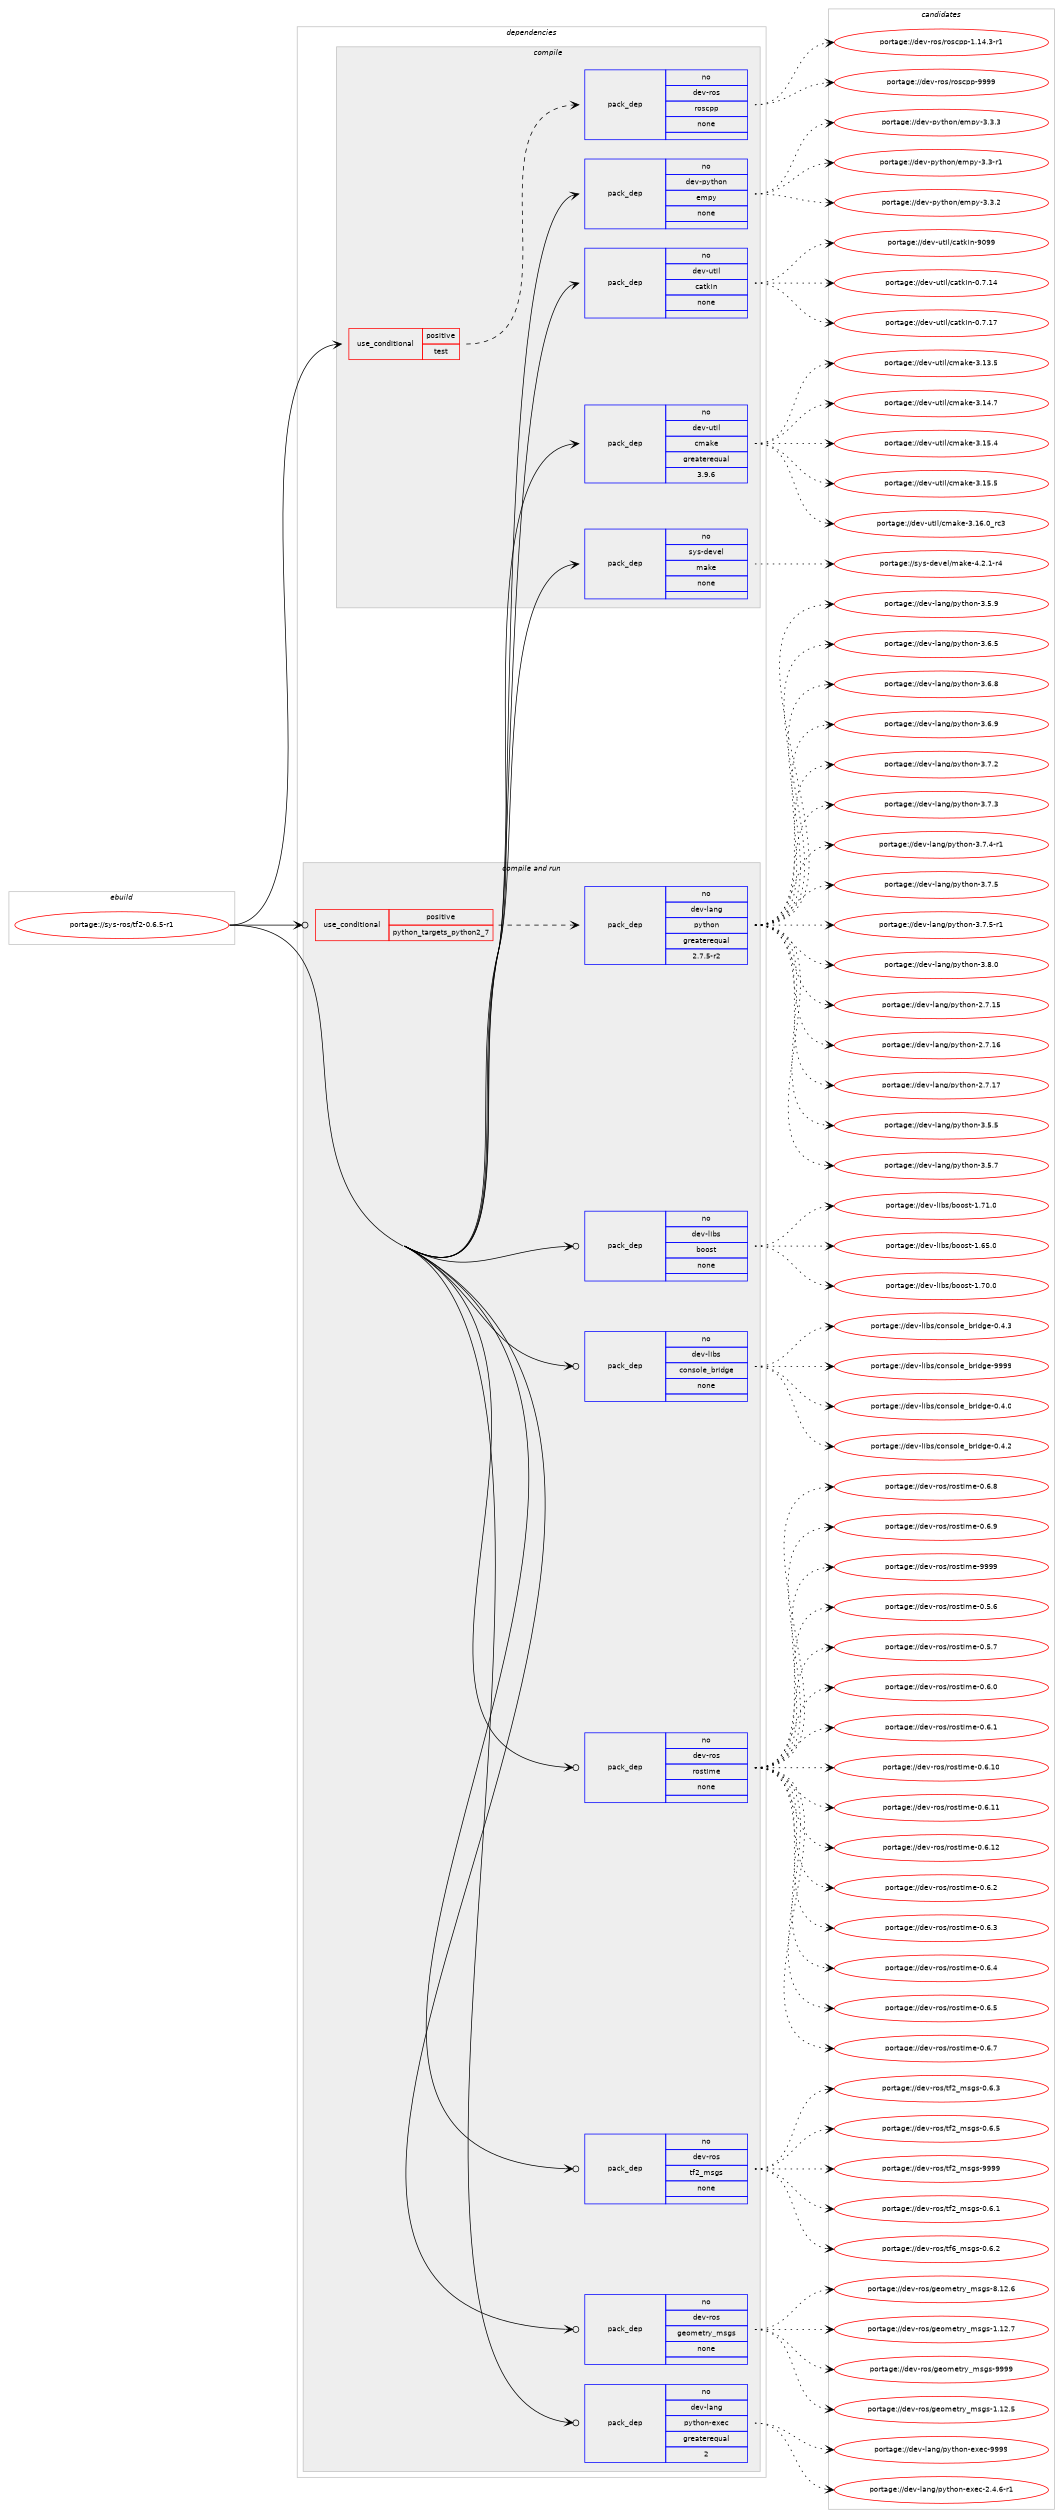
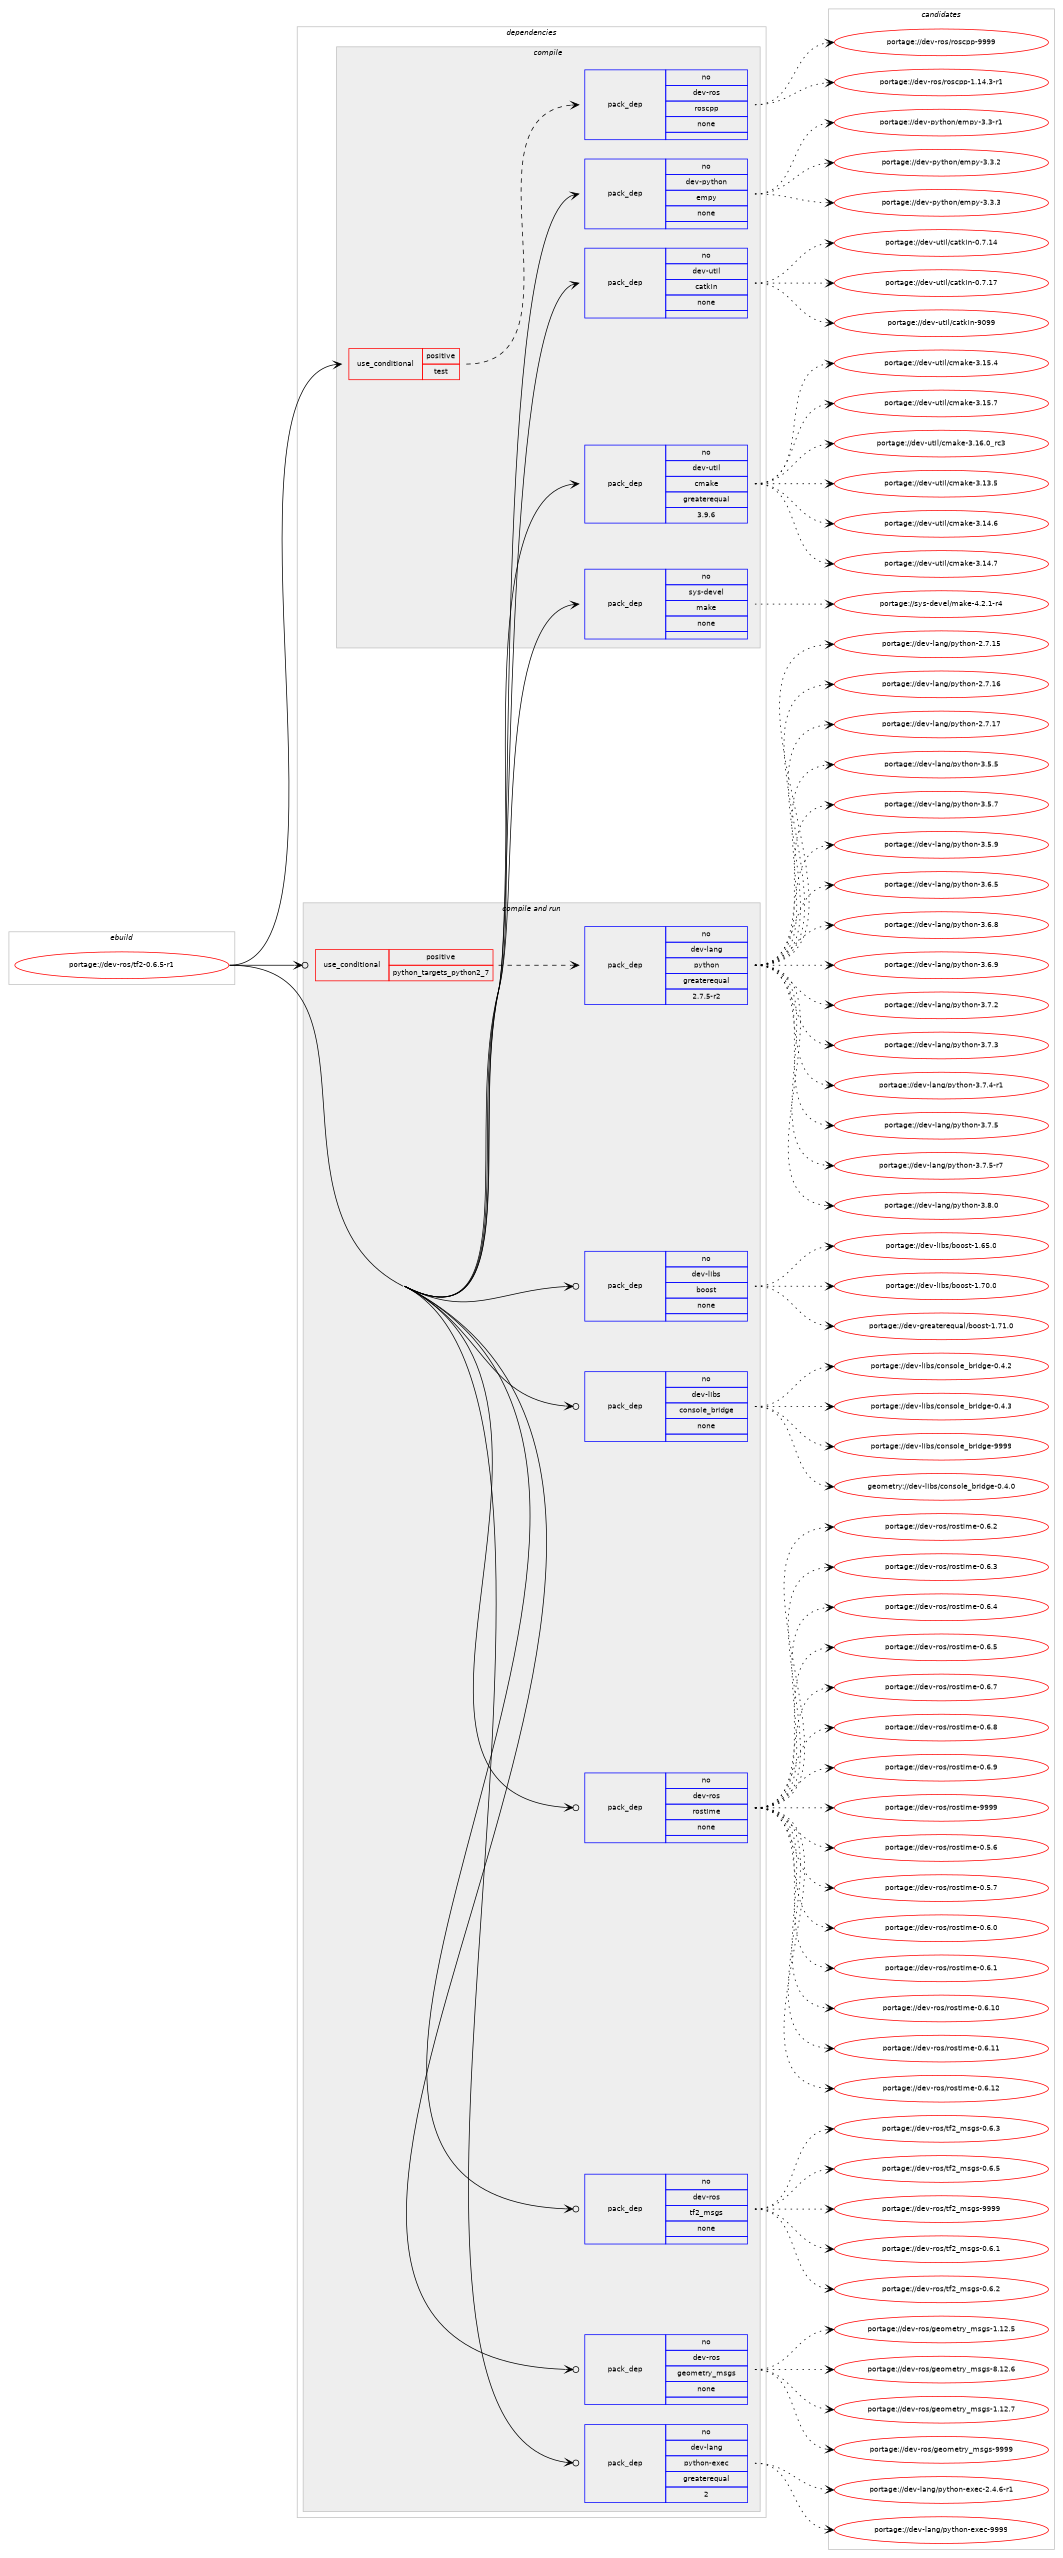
node "portage://dev-util/cmake-3.15.5": label "portage://dev-util/cmake-3.15.5" -> "portage://dev-util/cmake-3.15.7"
node "portage://dev-util/cmake-3.14.6": added
node "portage://sys-ros/tf2-0.6.5-r1": label "portage://sys-ros/tf2-0.6.5-r1" -> "portage://dev-ros/tf2-0.6.5-r1"
node "portage://dev-lang/python-3.7.5-r1": label "portage://dev-lang/python-3.7.5-r1" -> "portage://dev-lang/python-3.7.5-r7"
node "portage://dev-libs/boost-1.71.0": label "portage://dev-libs/boost-1.71.0" -> "portage://dev-greaterequal/boost-1.71.0"
node "portage://dev-libs/console_bridge-0.4.0": label "portage://dev-libs/console_bridge-0.4.0" -> "geometry://dev-libs/console_bridge-0.4.0"
node "portage://dev-ros/tf6_msgs-0.6.2": label "portage://dev-ros/tf6_msgs-0.6.2" -> "portage://dev-ros/tf2_msgs-0.6.2"
